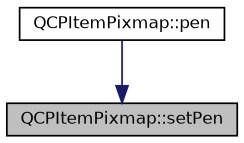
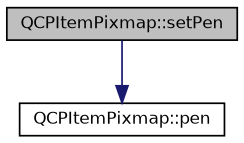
edge "QCPItemPixmap::pen" -> "QCPItemPixmap::setPen": reversed
